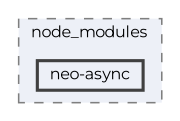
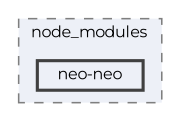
node "neo-async": label "neo-async" -> "neo-neo"
